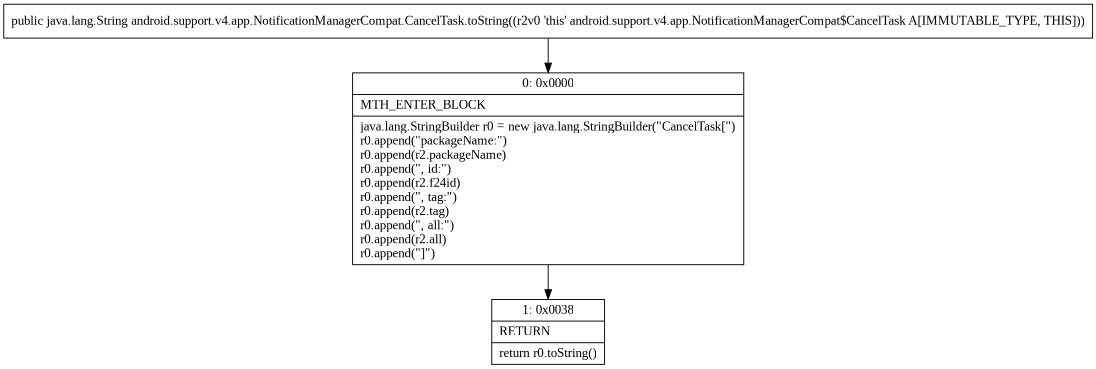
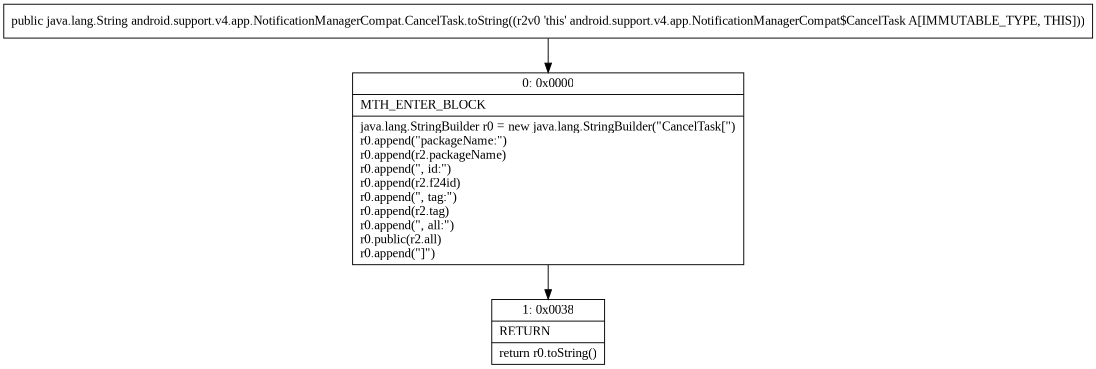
node "0: 0x0000": text "r0.append(r2.all)" -> "r0.public(r2.all)"
